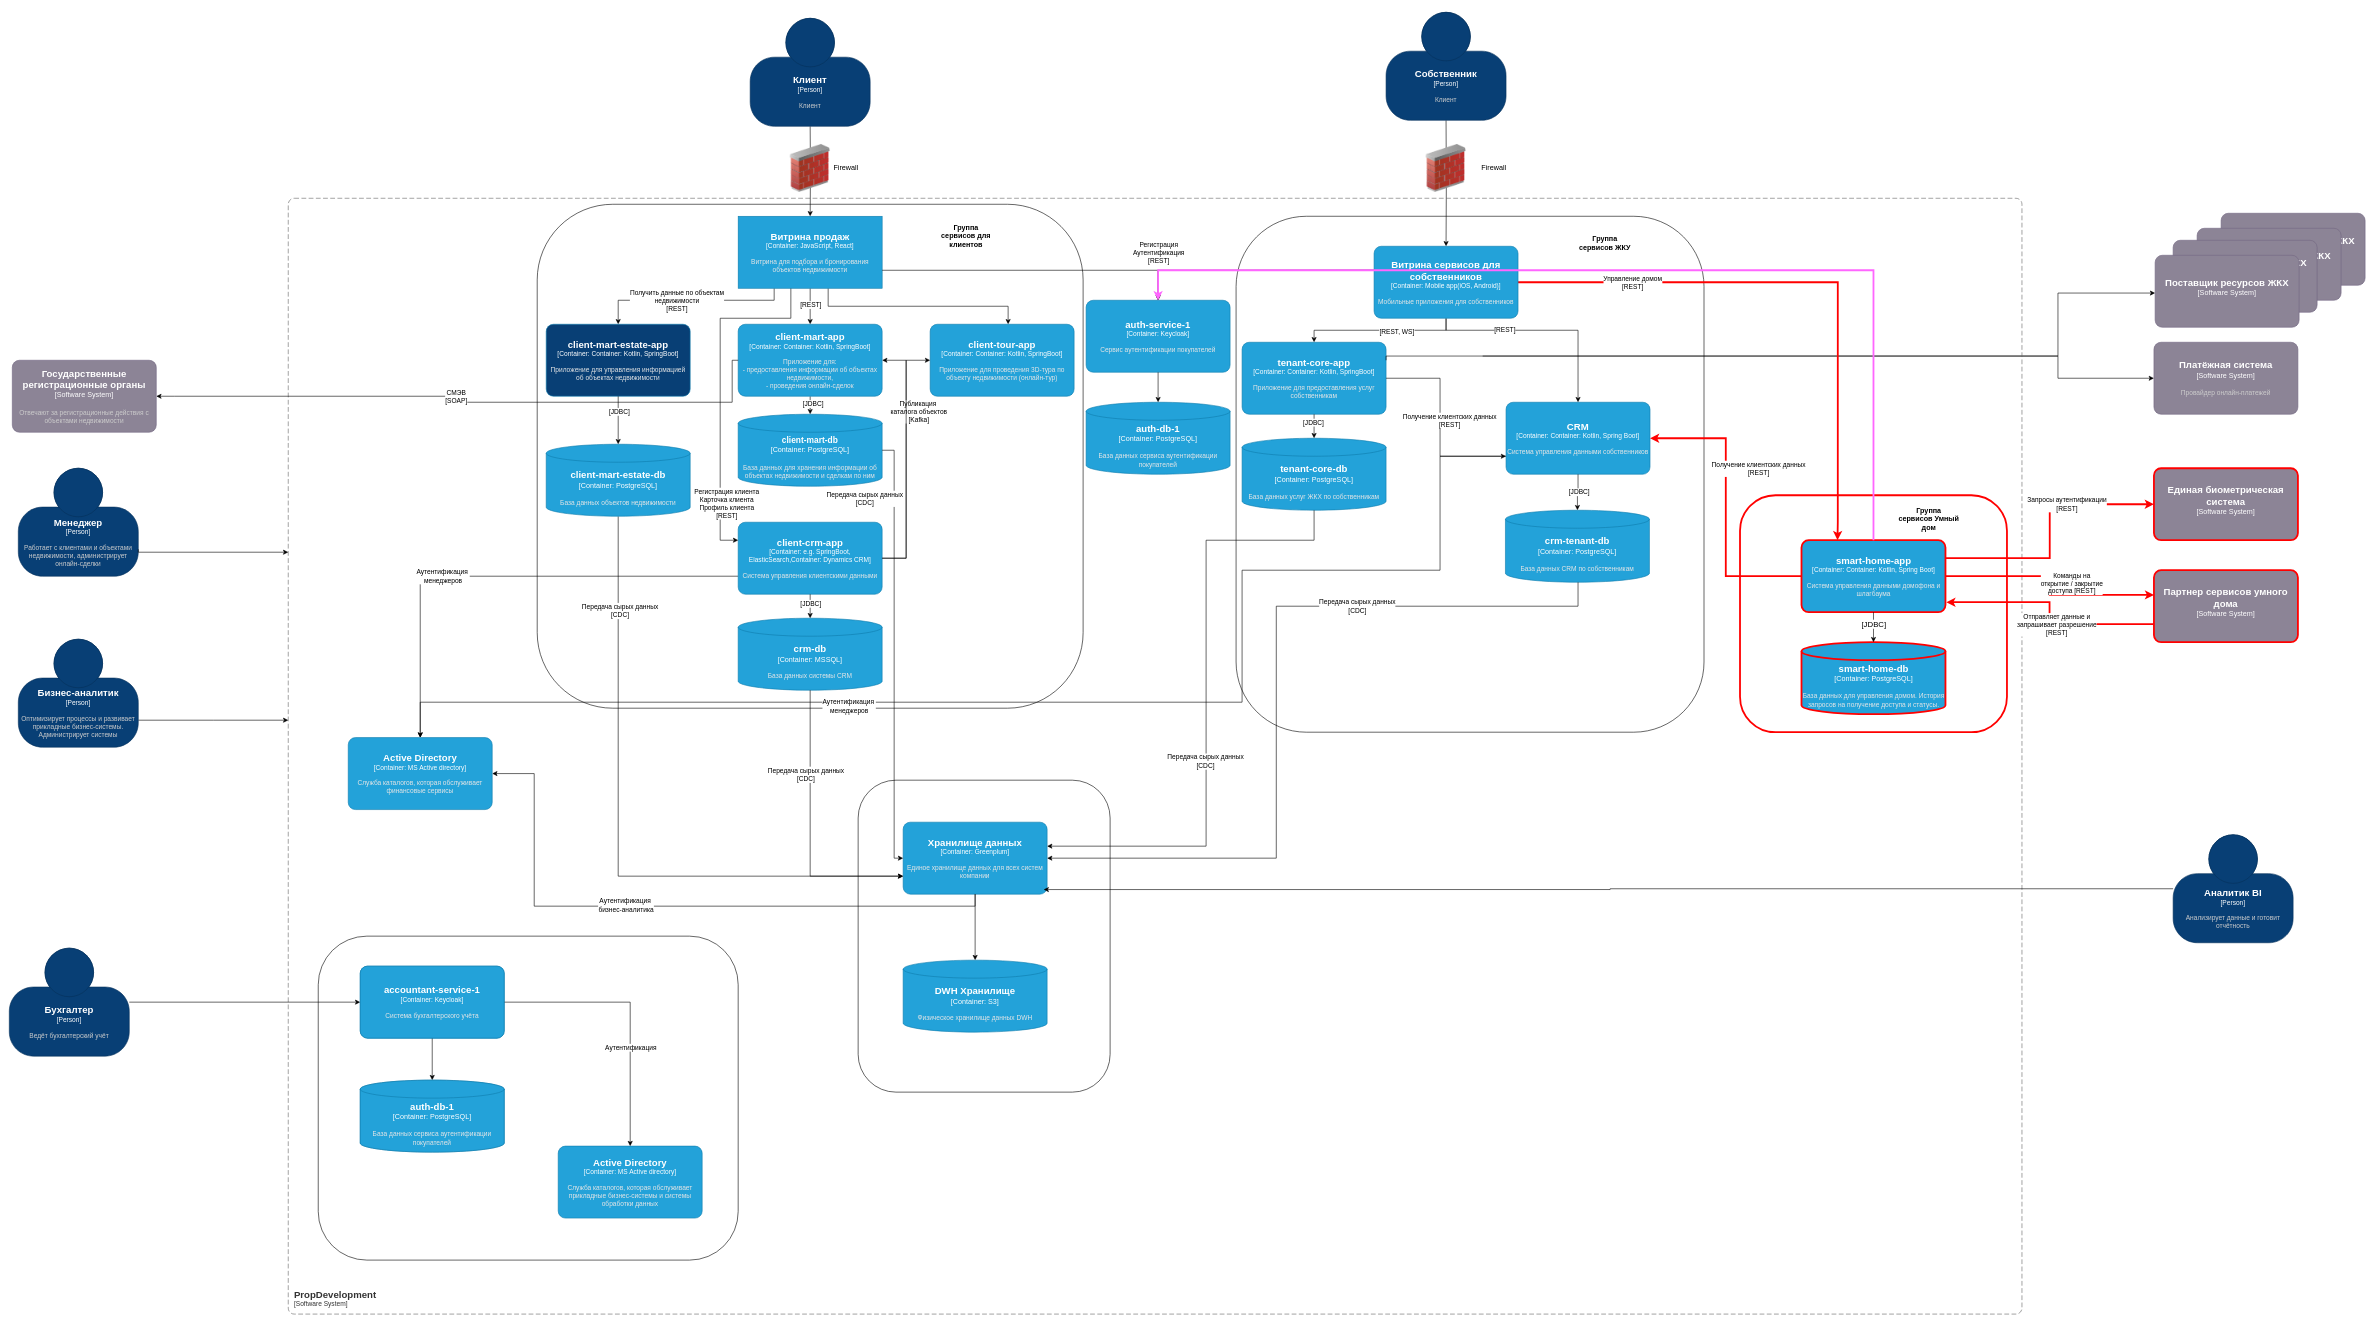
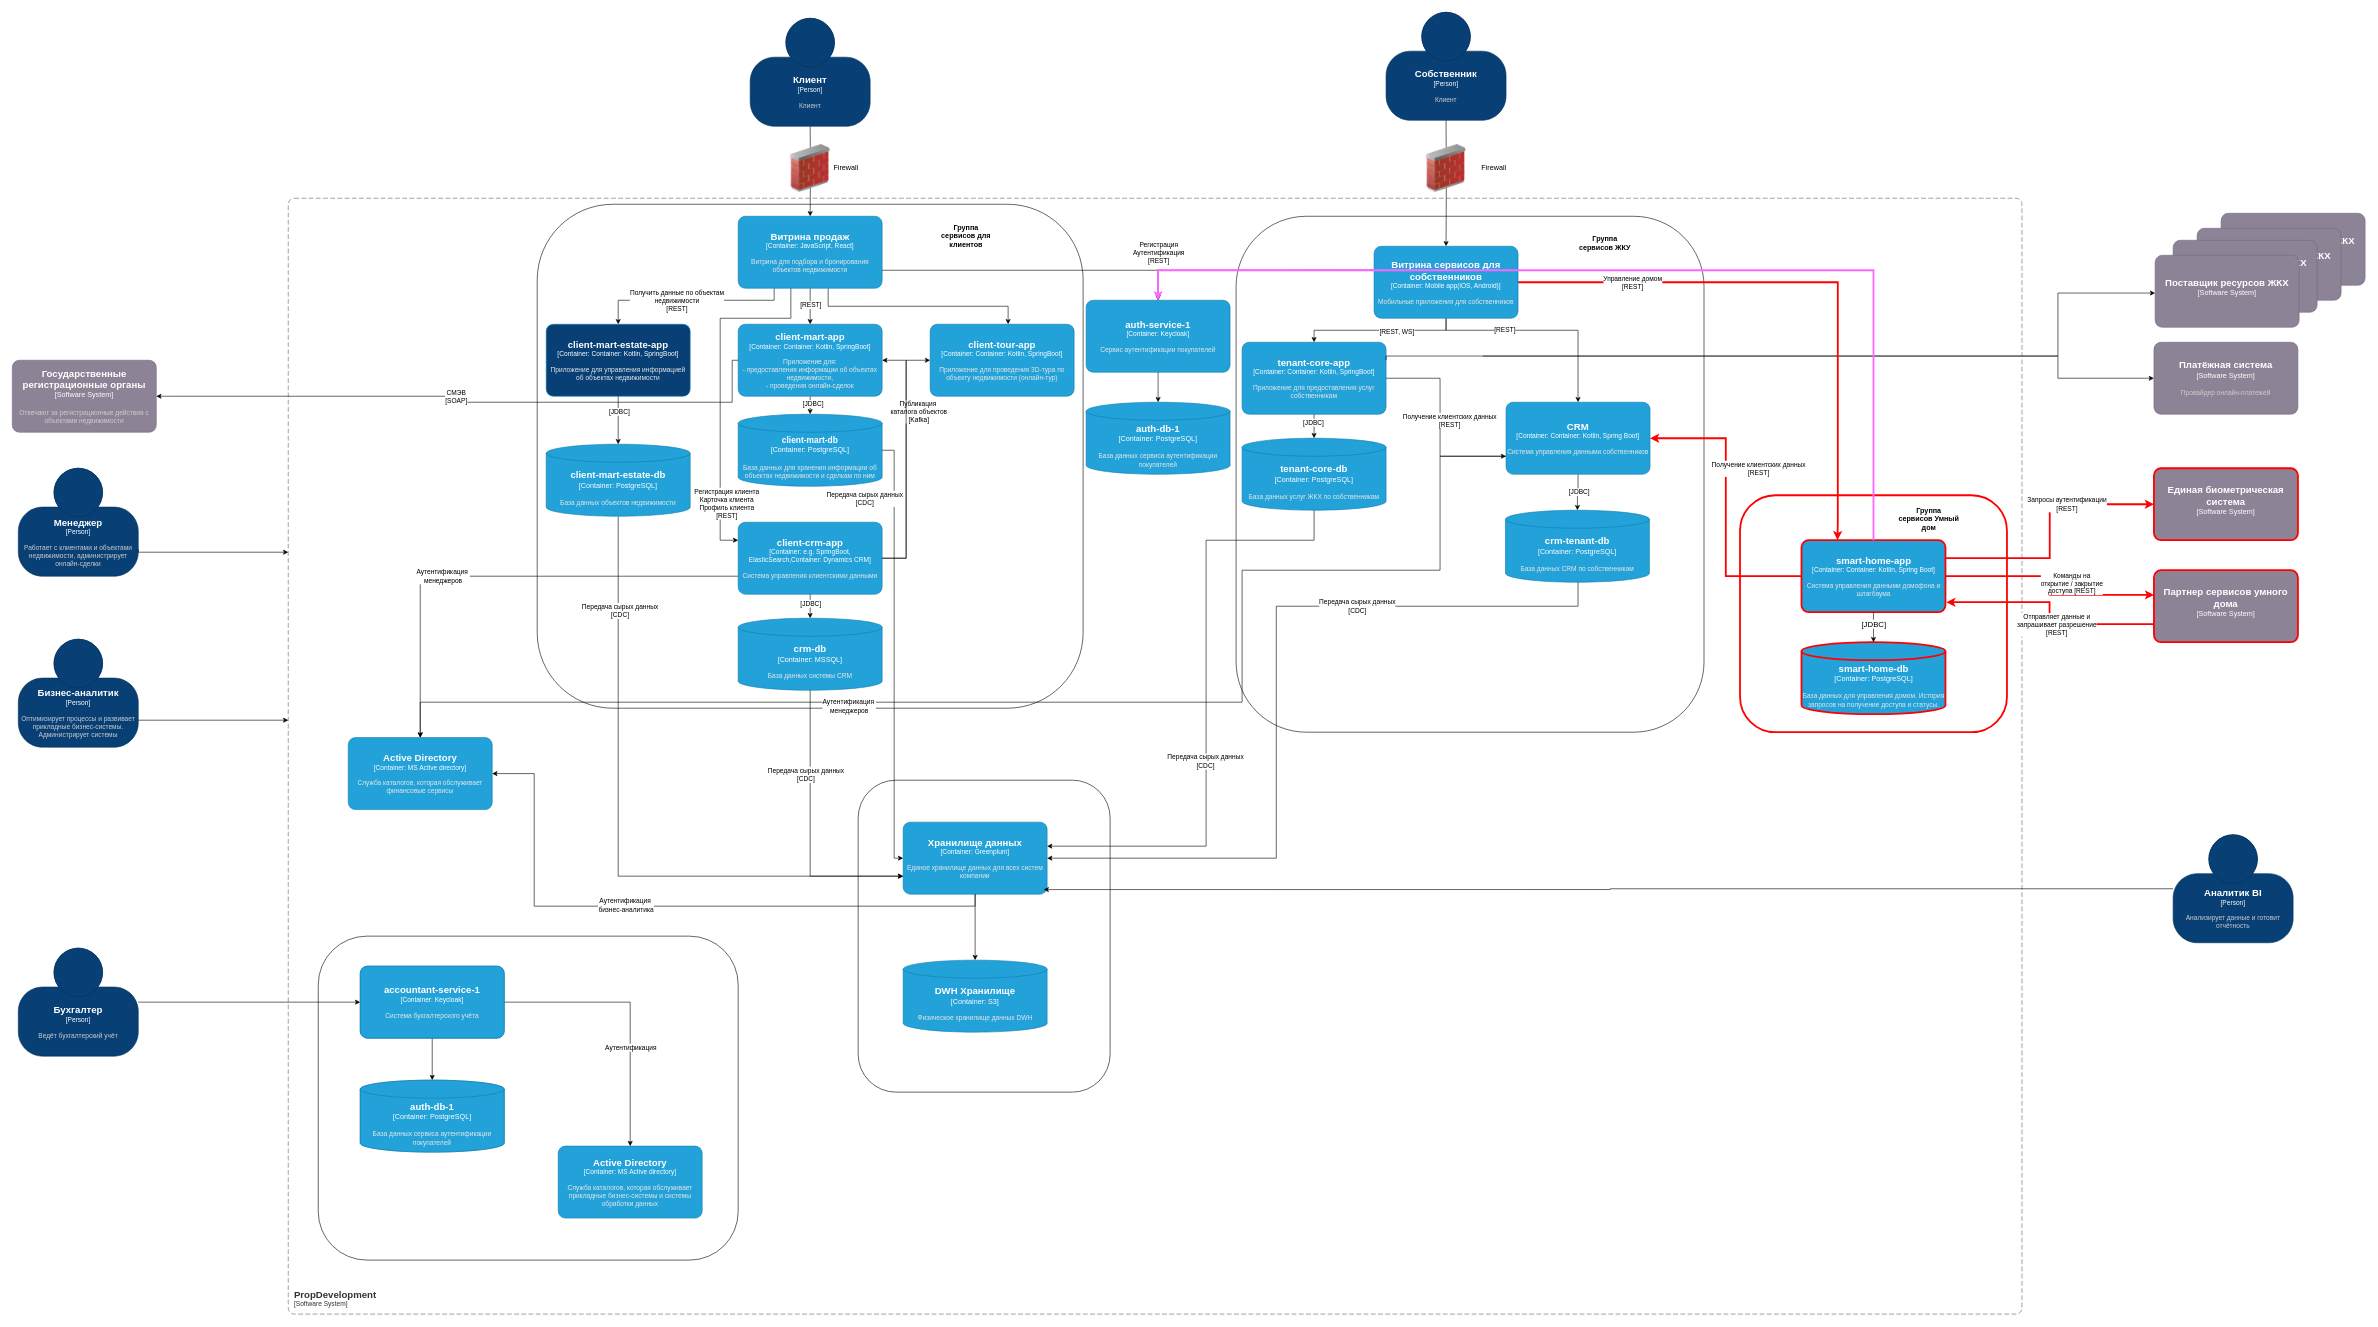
node "Витрина продаж [Container: JavaScript, React] Витрина для подбора и бронирования объектов недвижимости": shape rectangle -> rounded rectangle
node "Бухгалтер [Person] Ведёт бухгалтерский учёт": moved (69, 1002) -> (78, 1002)
